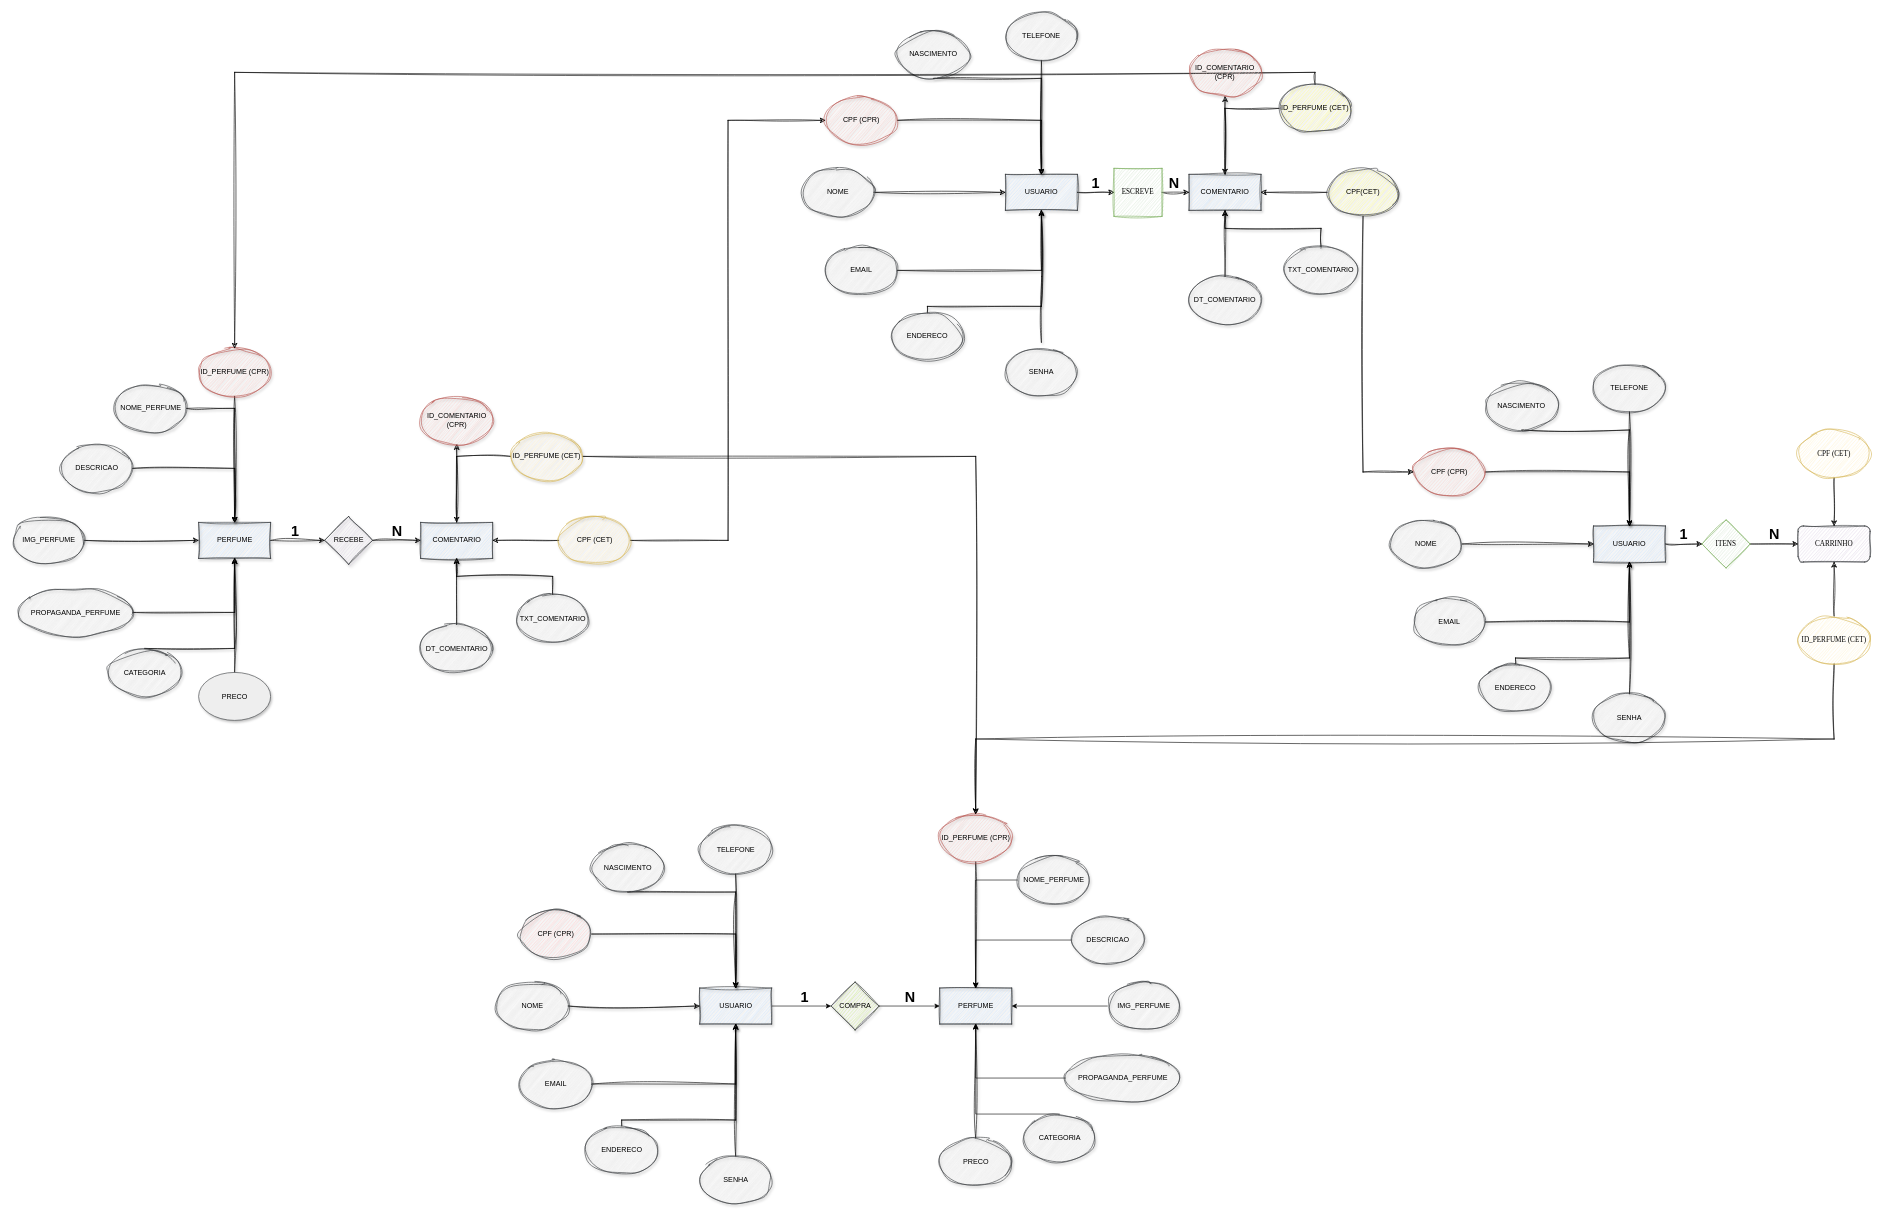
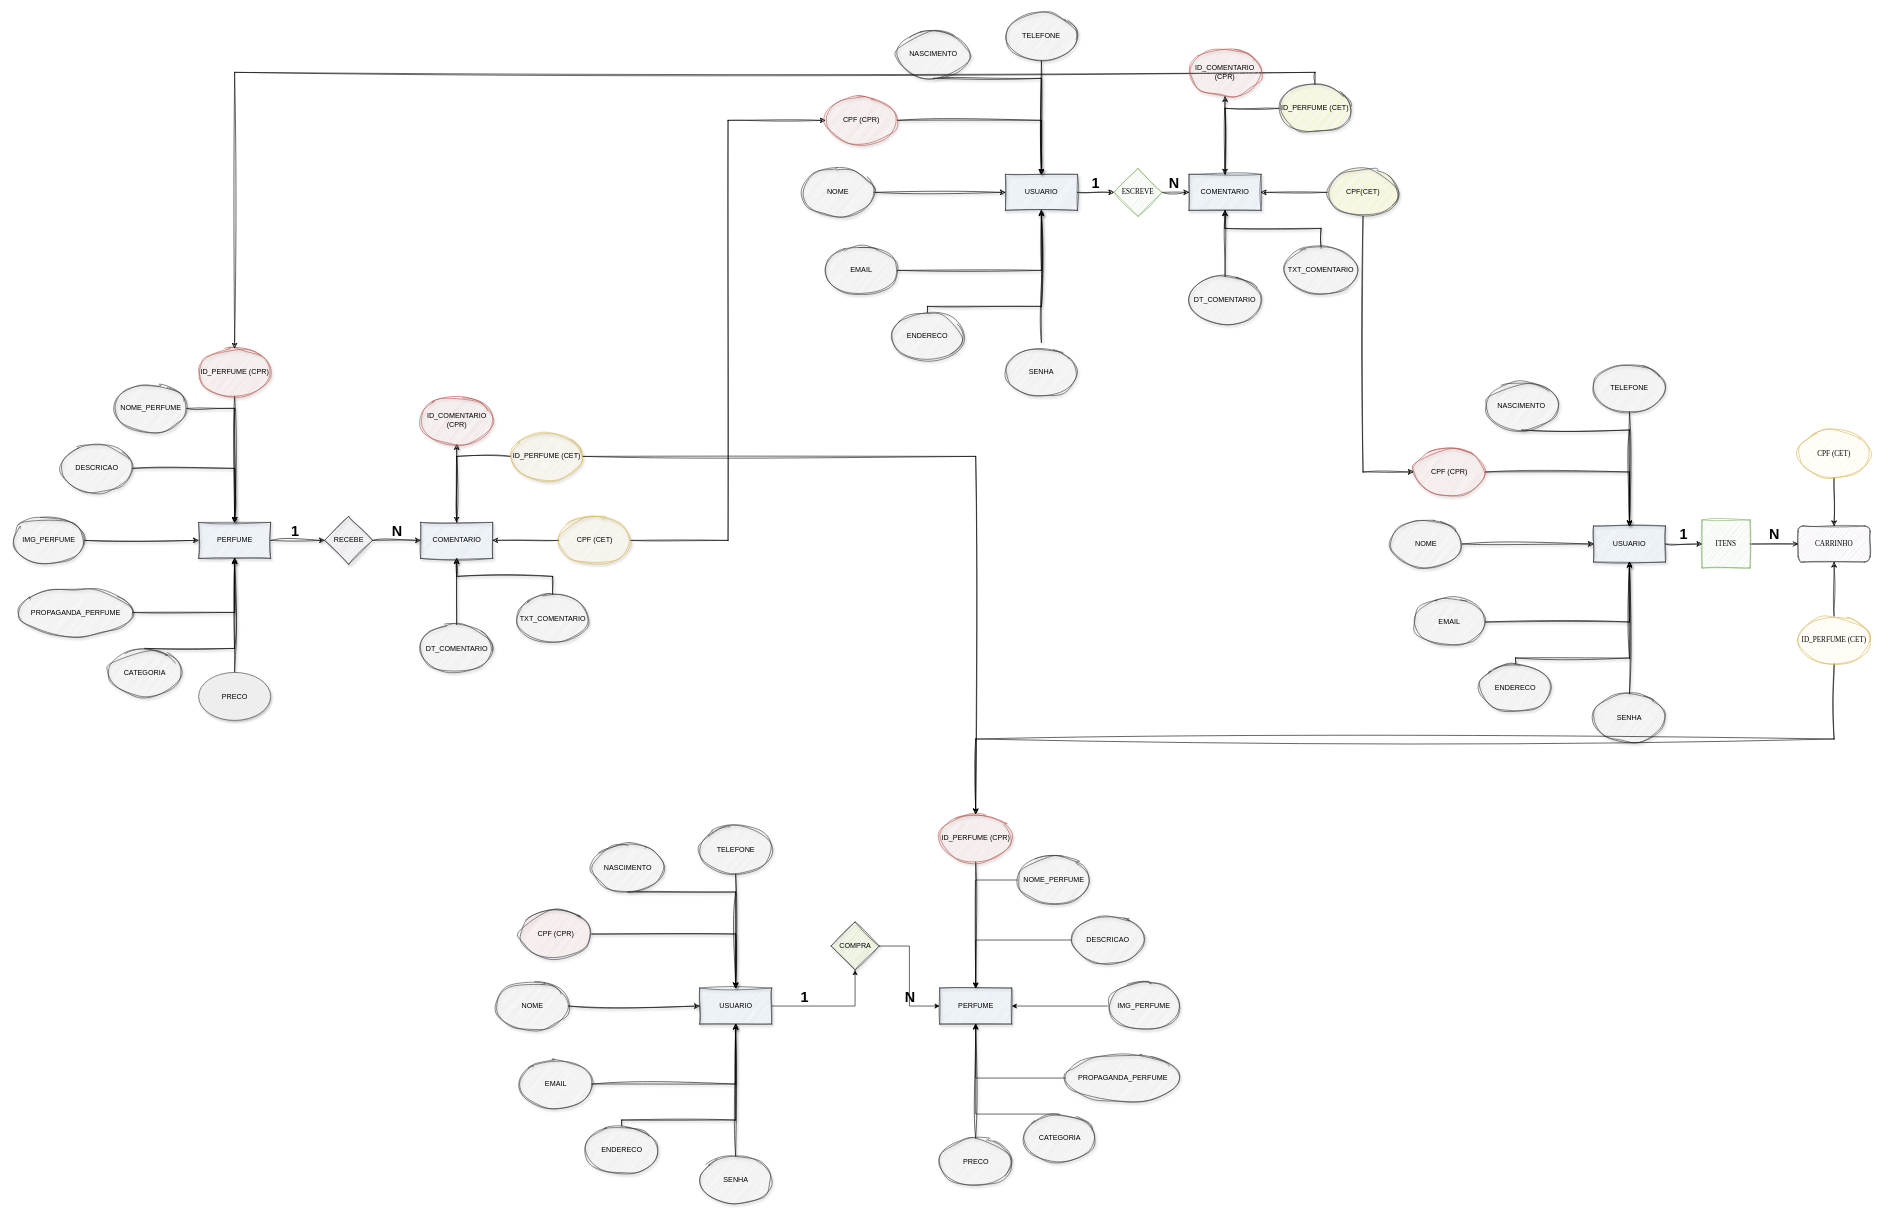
node "ESCREVE": shape rectangle -> diamond
node "ITENS": shape diamond -> rectangle
edge "ITENS" -> "CARRINHO": arrowhead classic -> open
node "COMPRA": moved (855, 1006) -> (855, 946)
